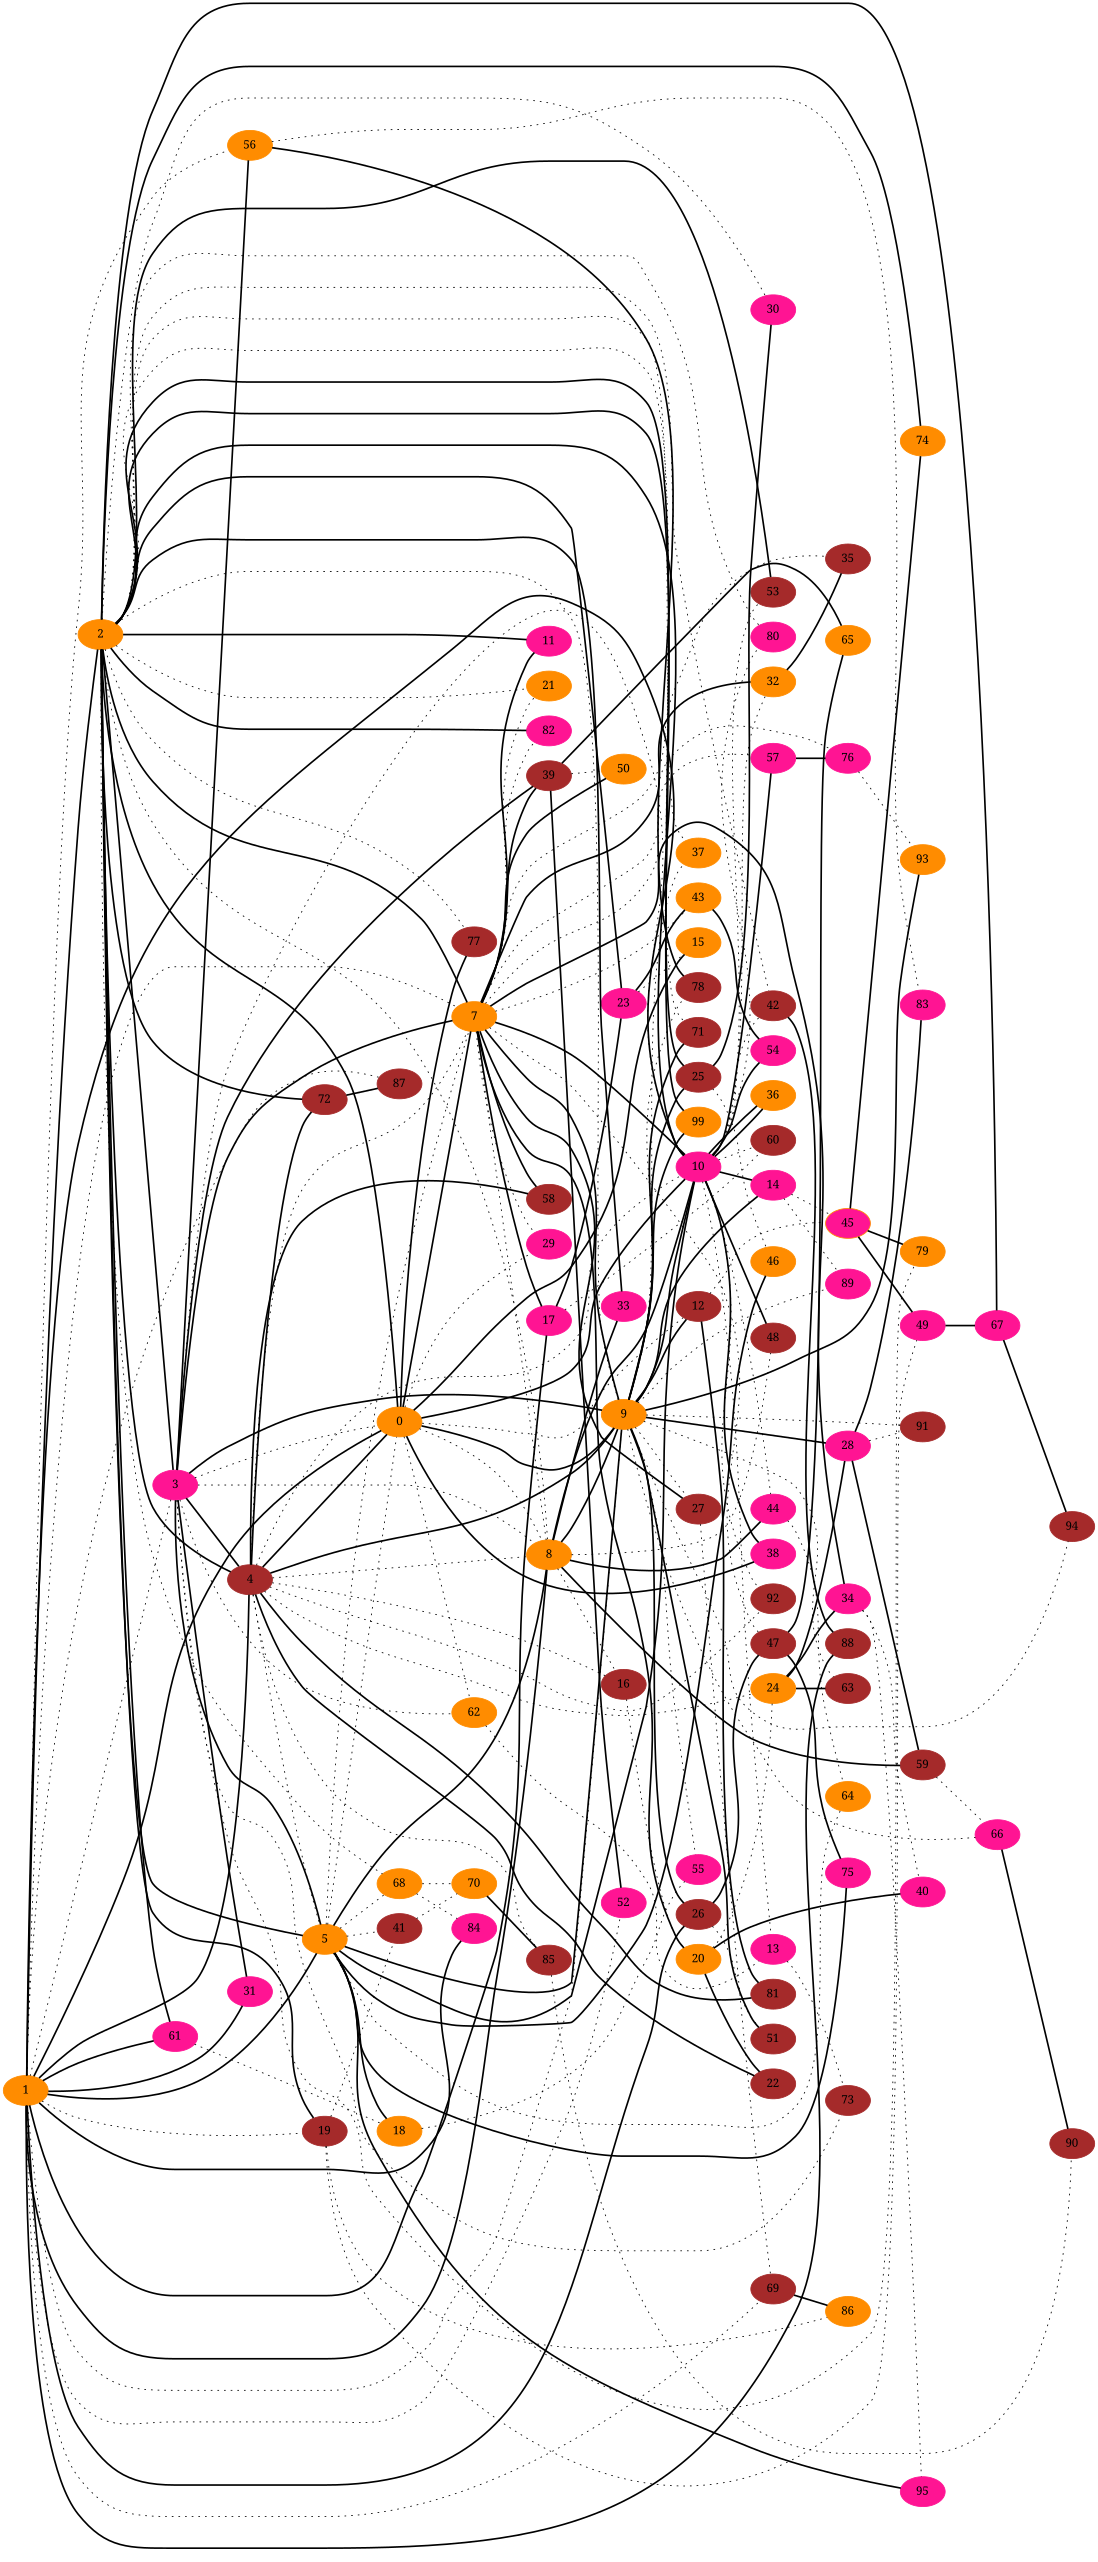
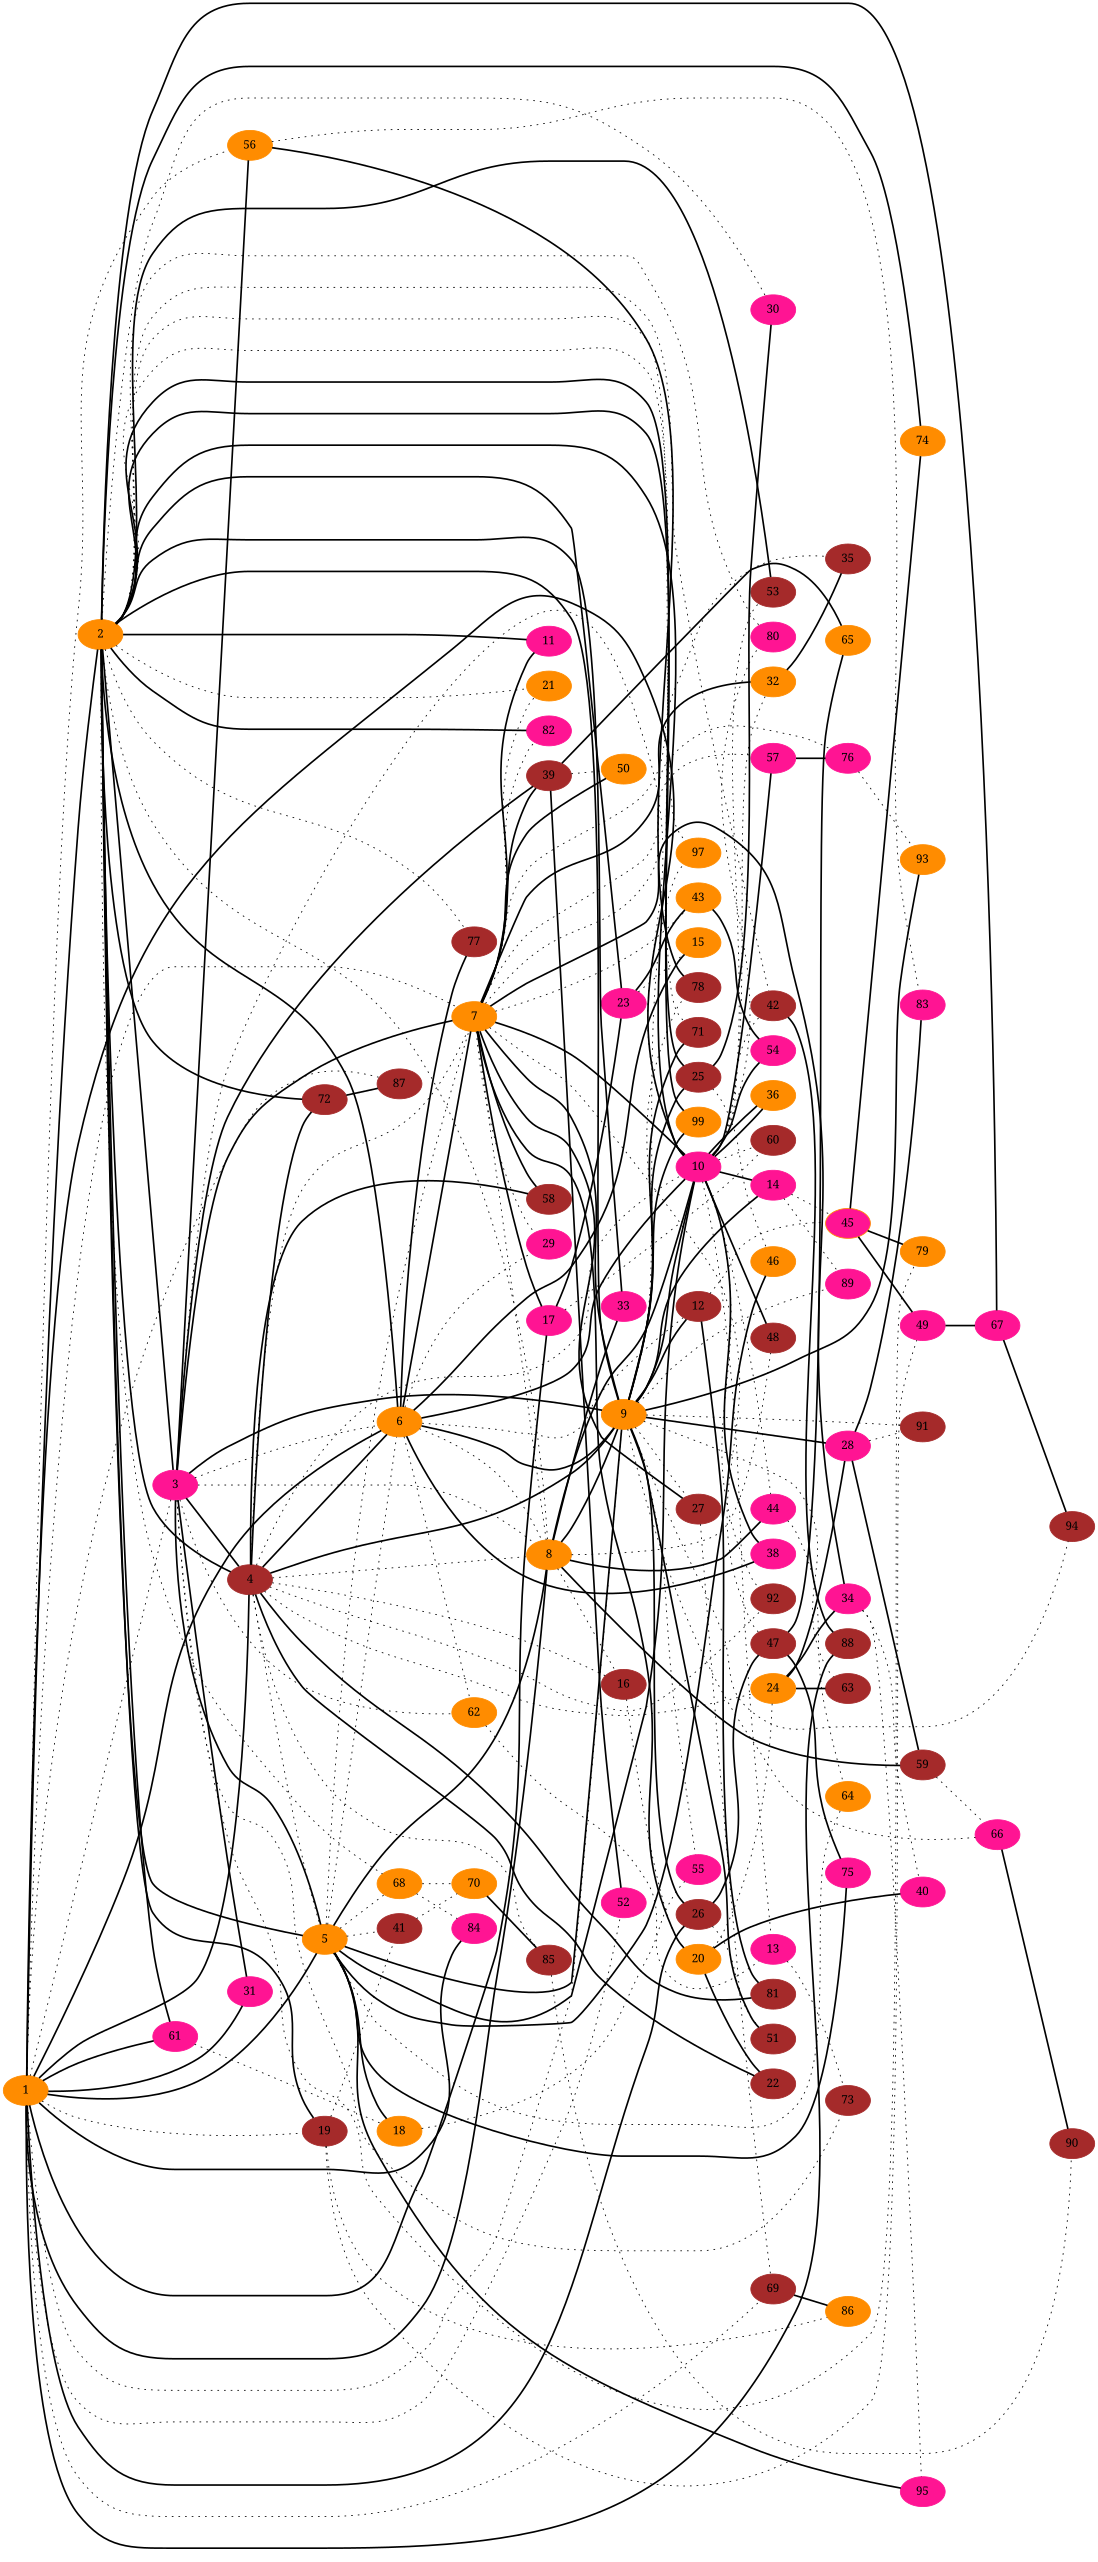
edge "2" -- "9": style dotted -> bold
edge "2" -- "7": removed
node "37": label "37" -> "97"
node "0": label "0" -> "6"
